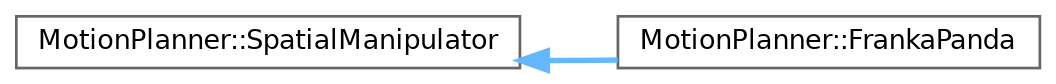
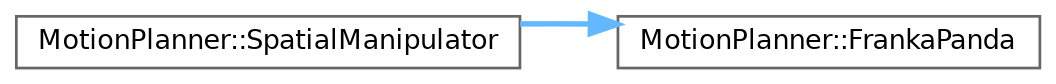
edge "MotionPlanner::FrankaPanda" -> "MotionPlanner::SpatialManipulator": reversed
